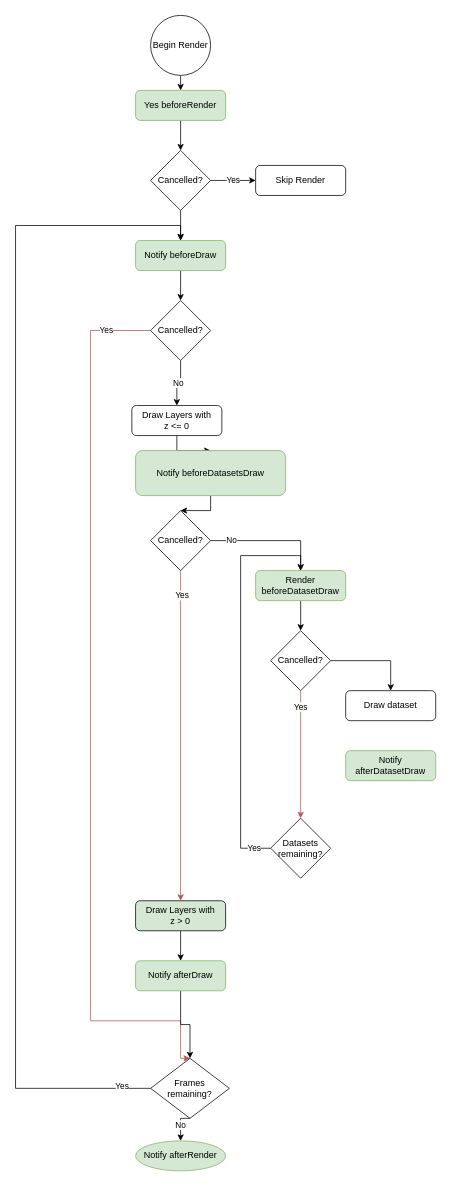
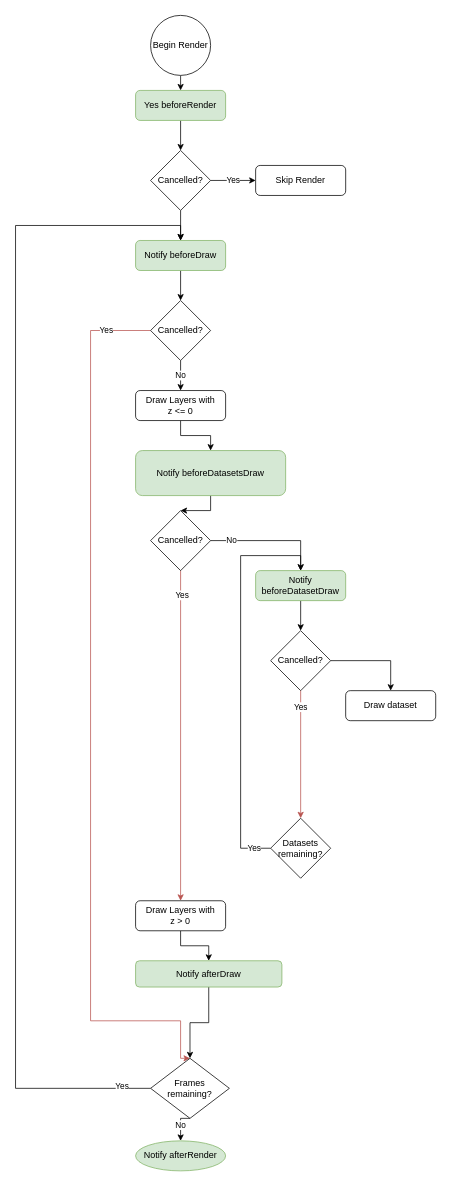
node "Draw Layers with z <= 0": moved (177, 420) -> (180, 405)
node "Render beforeDatasetDraw": label "Render beforeDatasetDraw" -> "Notify beforeDatasetDraw"
node "Notify afterDatasetDraw": removed
node "Draw Layers with z > 0": fillcolor #d5e8d4 -> #ffffff
node "Notify afterDraw": size 90x30 -> 146x26
